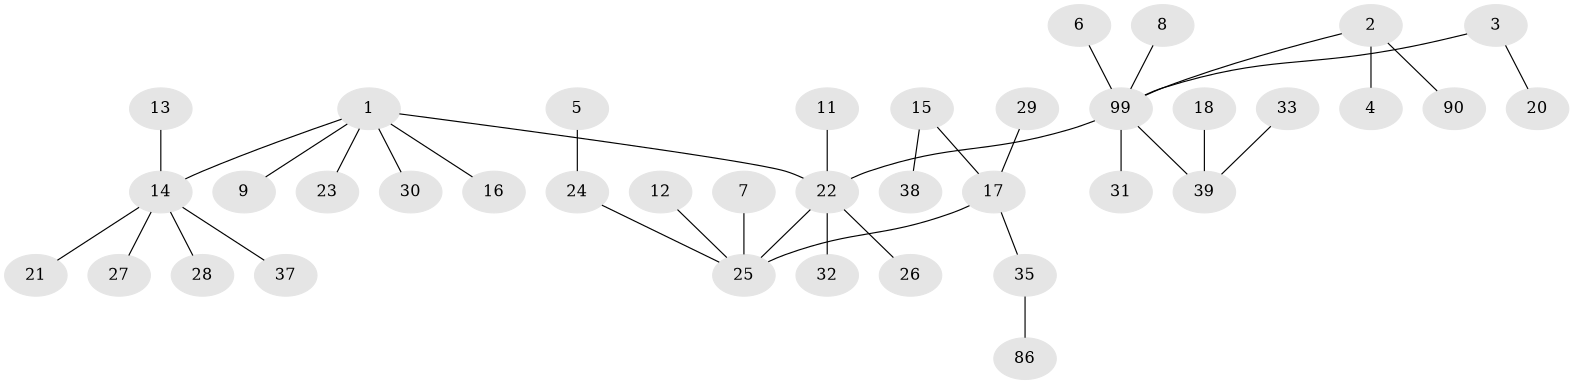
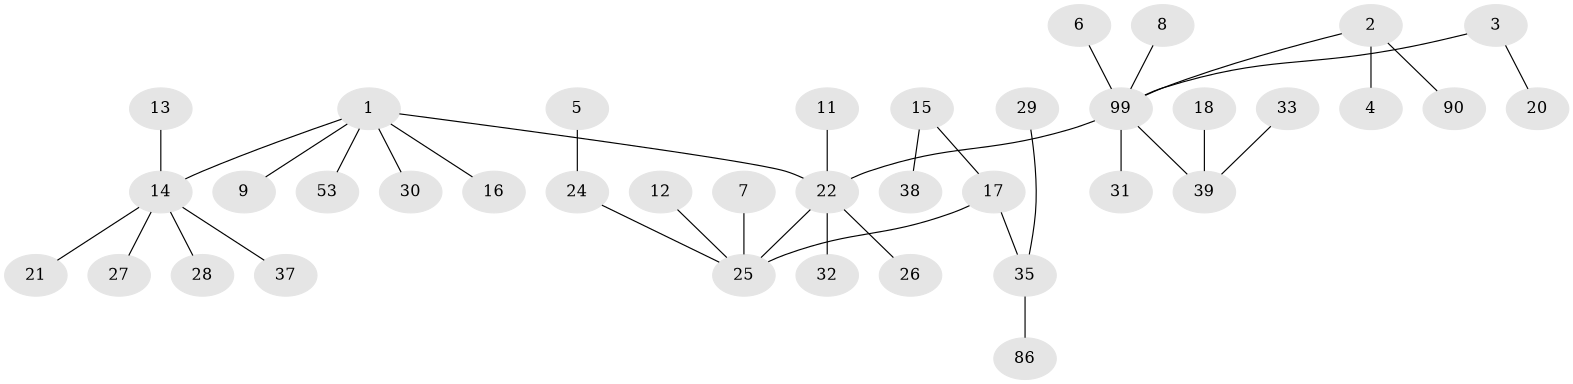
edge "29" -- "17": now "29" -- "35"
node "23": label "23" -> "53"
